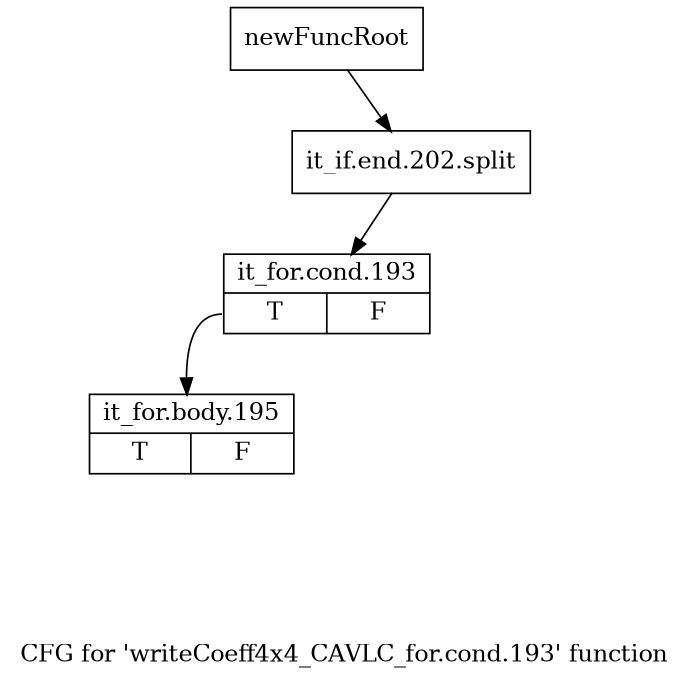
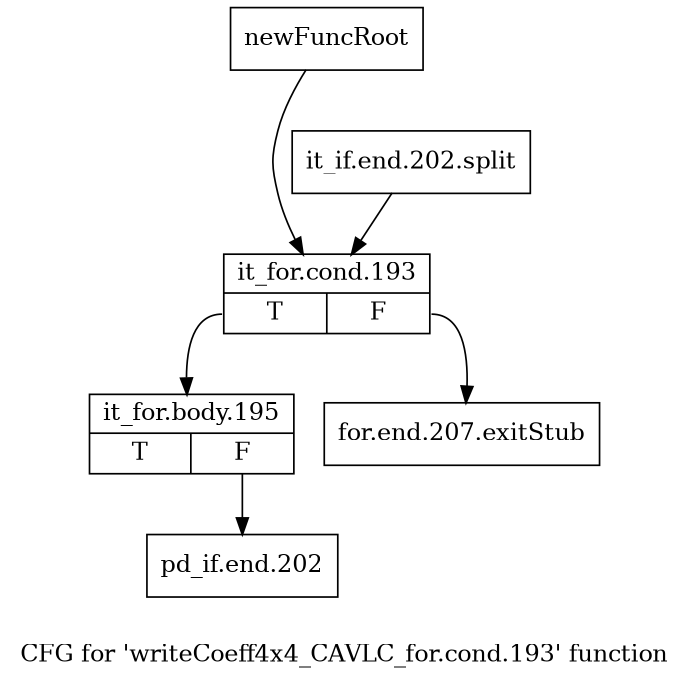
edge "newFuncRoot" -> "it_if.end.202.split": now "newFuncRoot" -> "it_for.cond.193"
node "for.end.207.exitStub": added
node "pd_if.end.202": added
